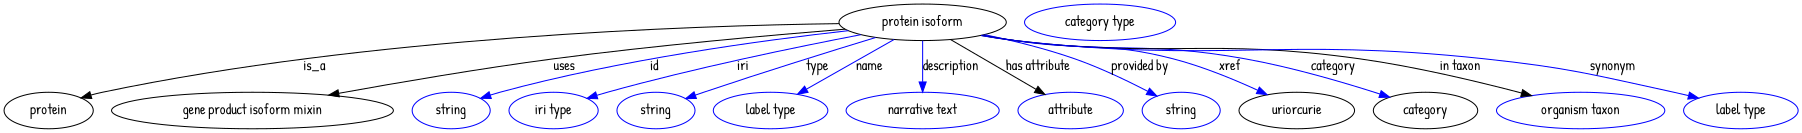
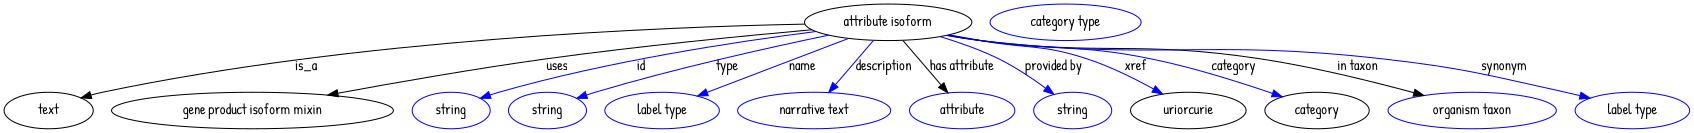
node "protein isoform": label "protein isoform" -> "attribute isoform"
node "protein": label "protein" -> "text"
node "iri type": removed
